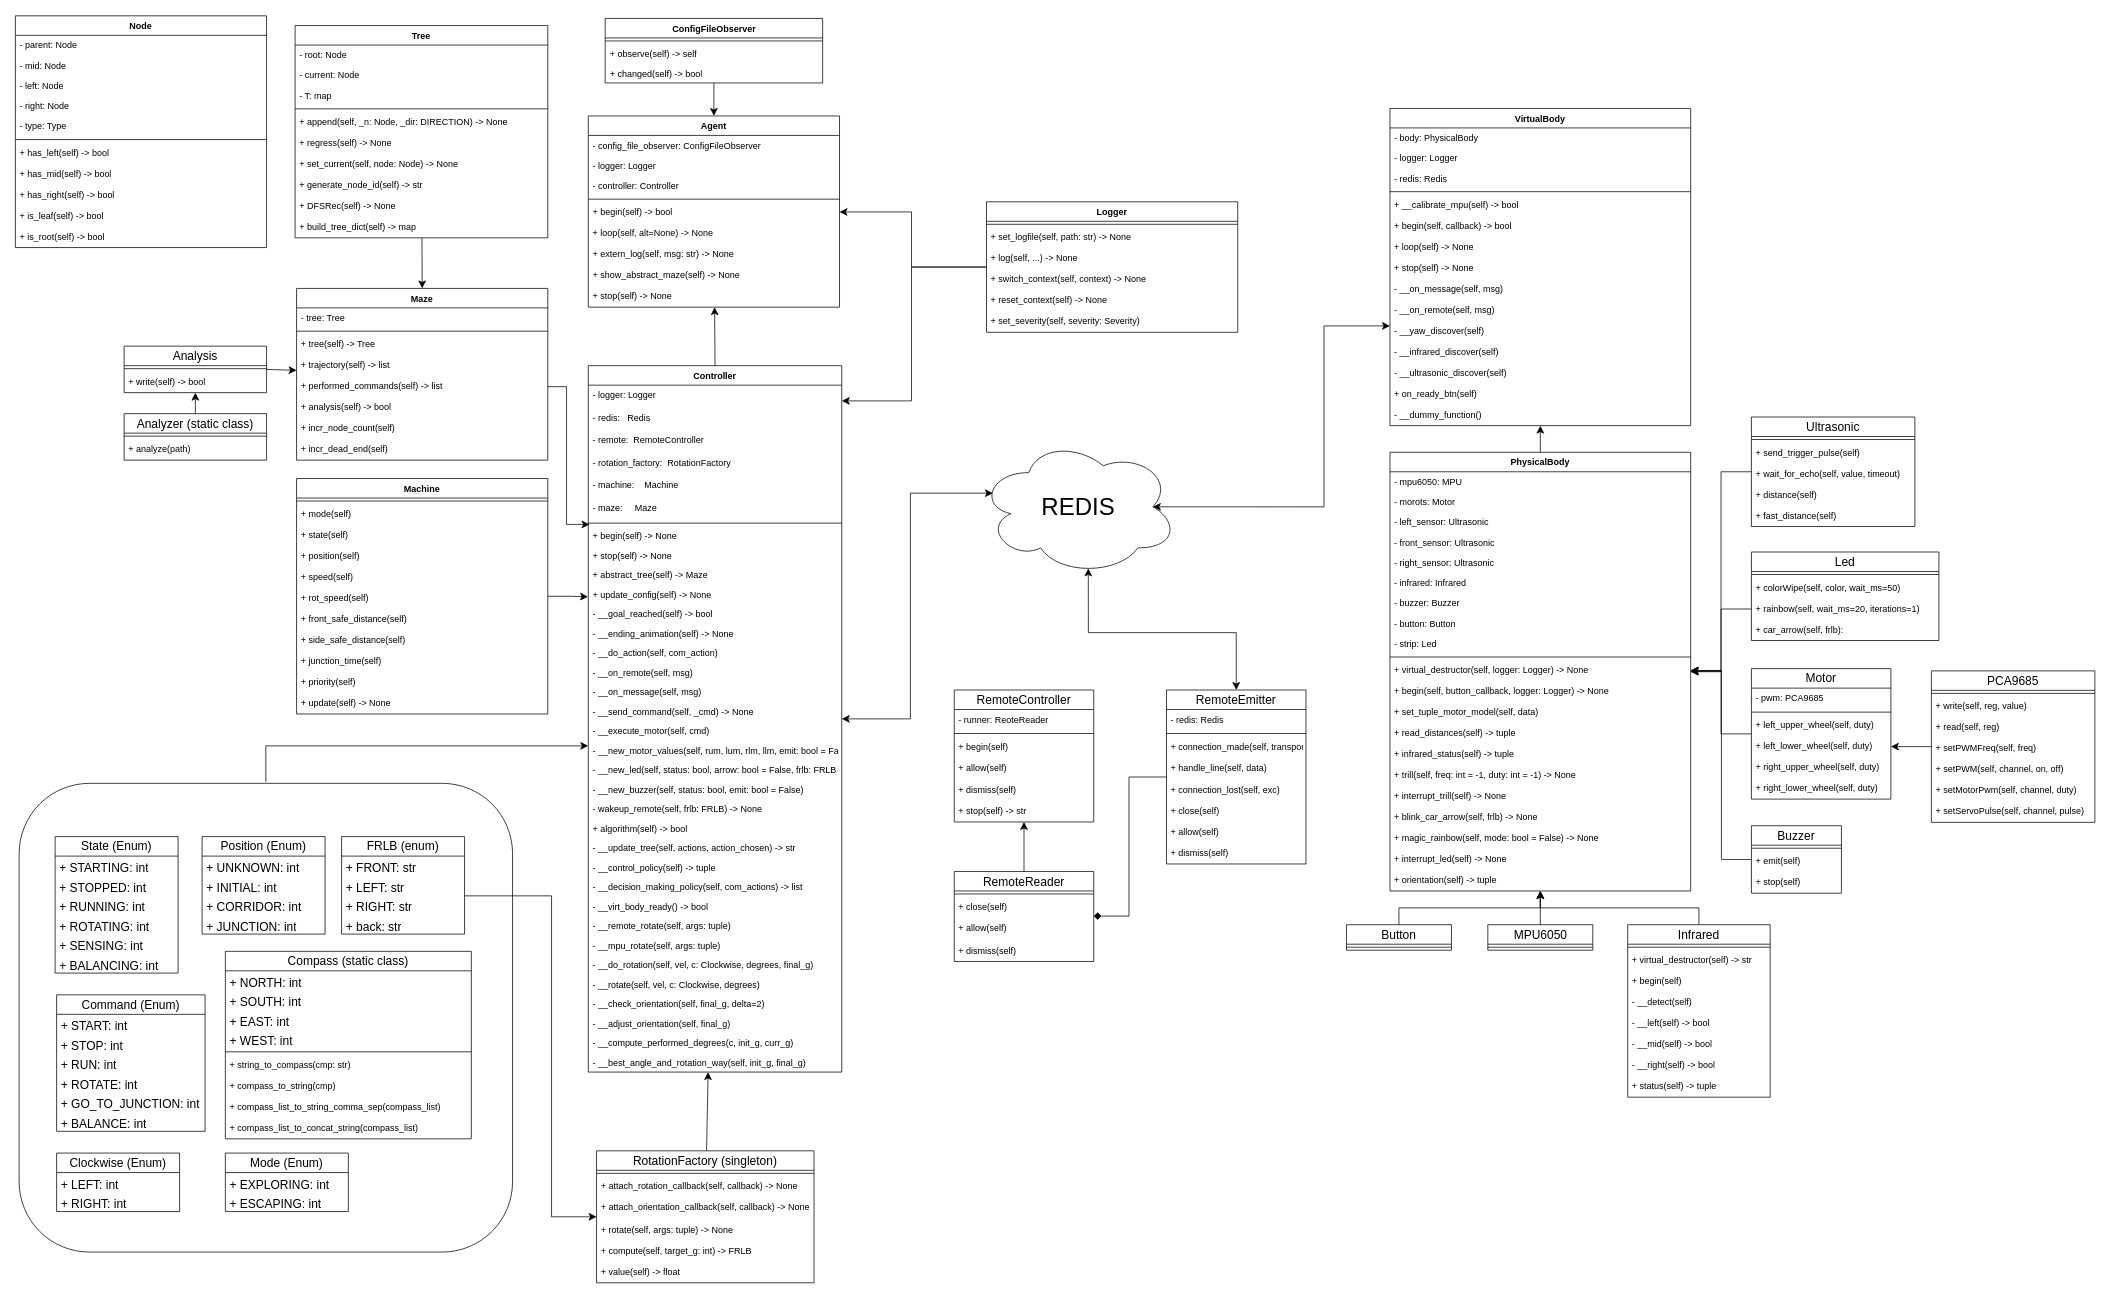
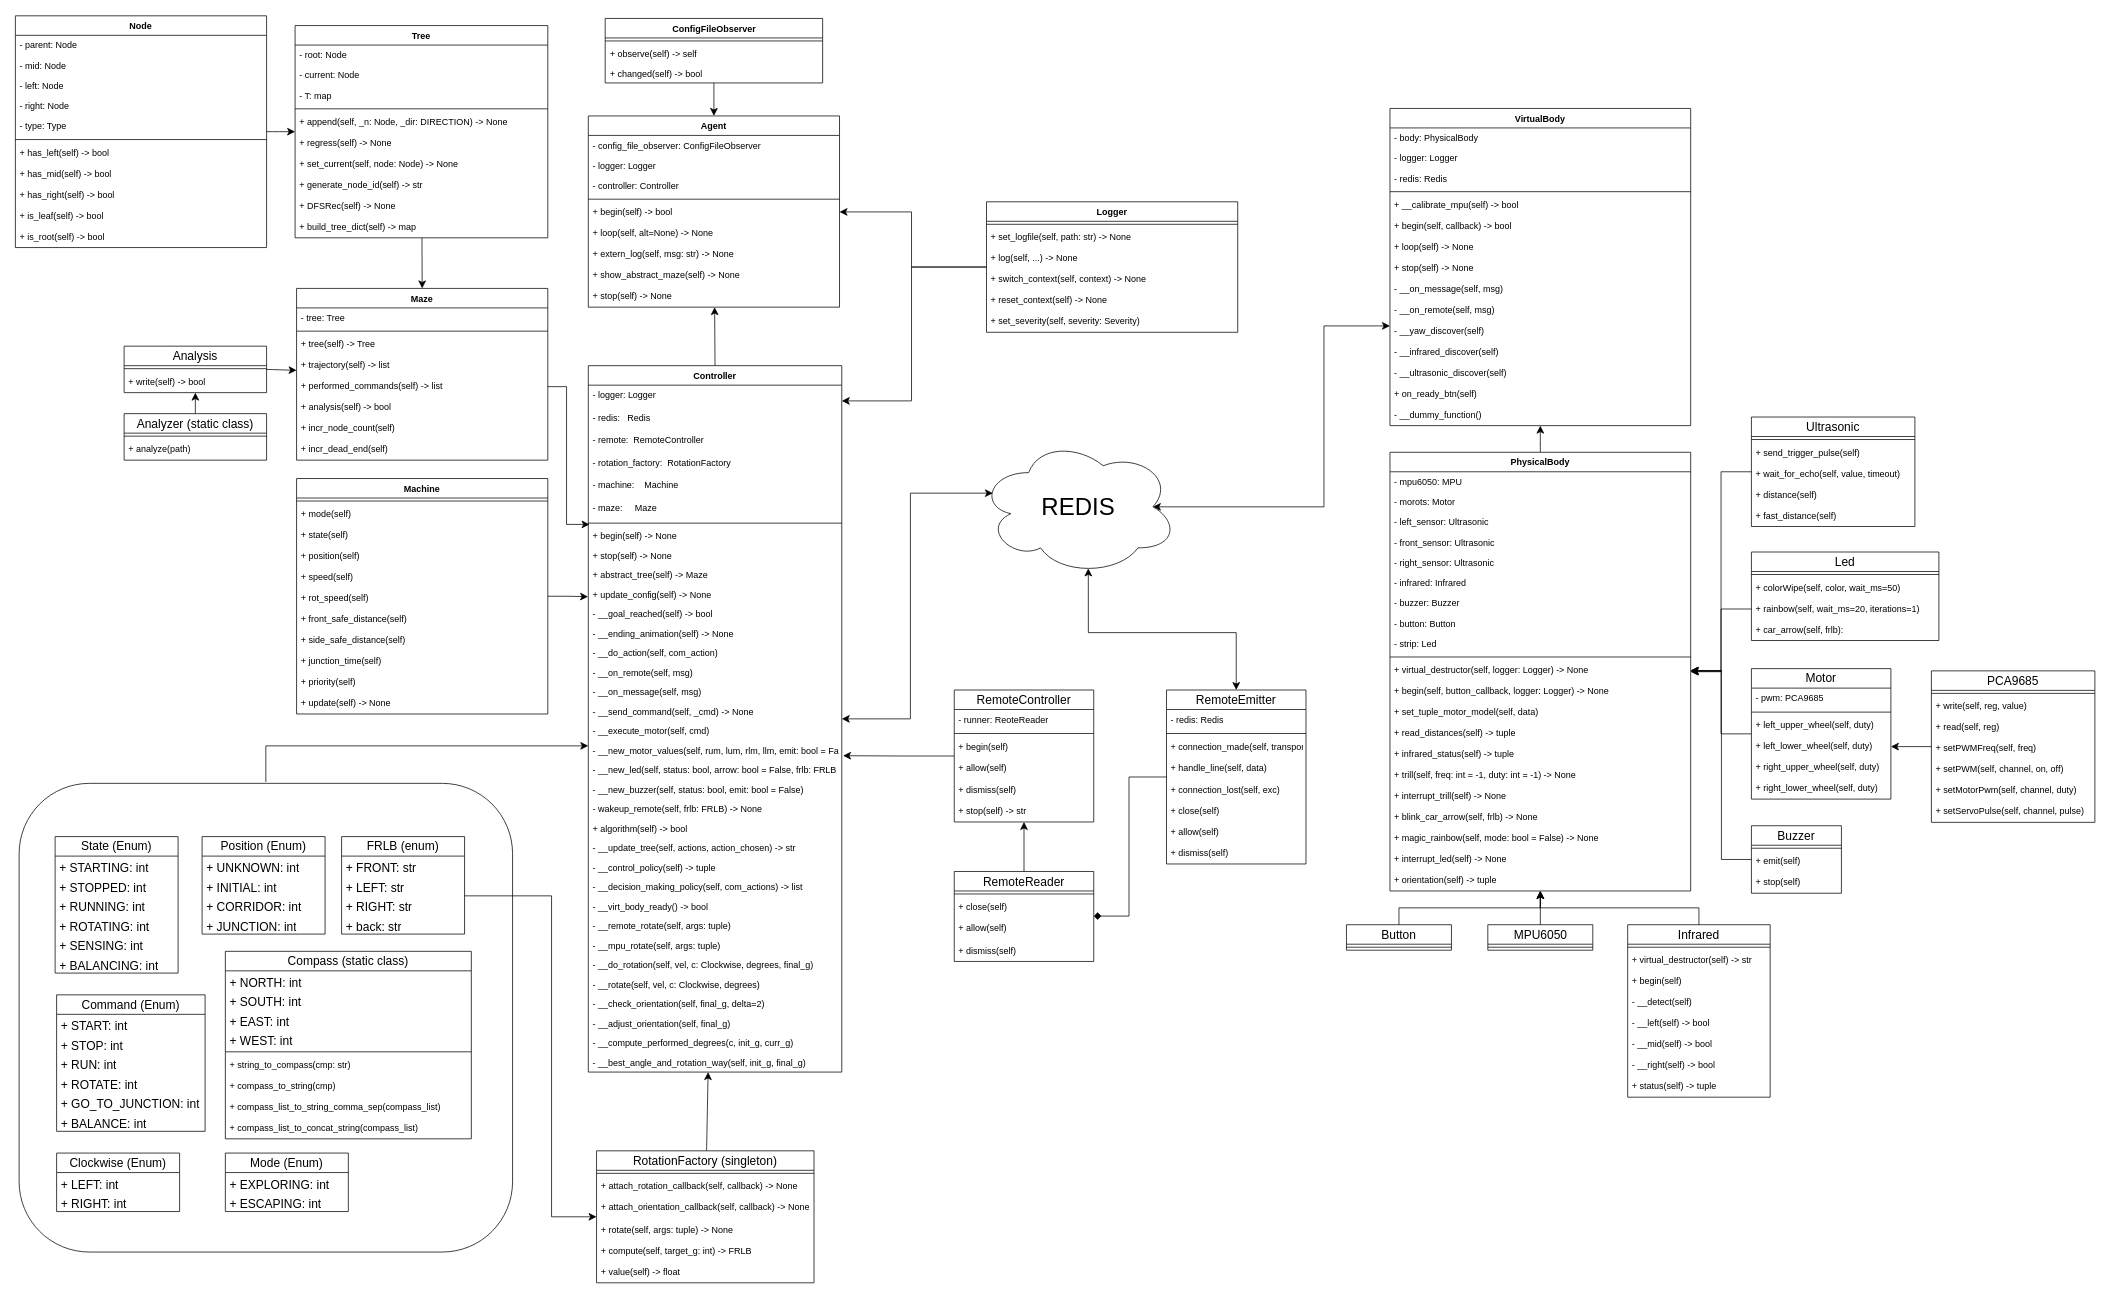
edge "Node" -> "Tree": added
edge "RemoteController" -> "- __new_motor_values(self, rum, lum, rlm, llm, emit: bool = False)": added
